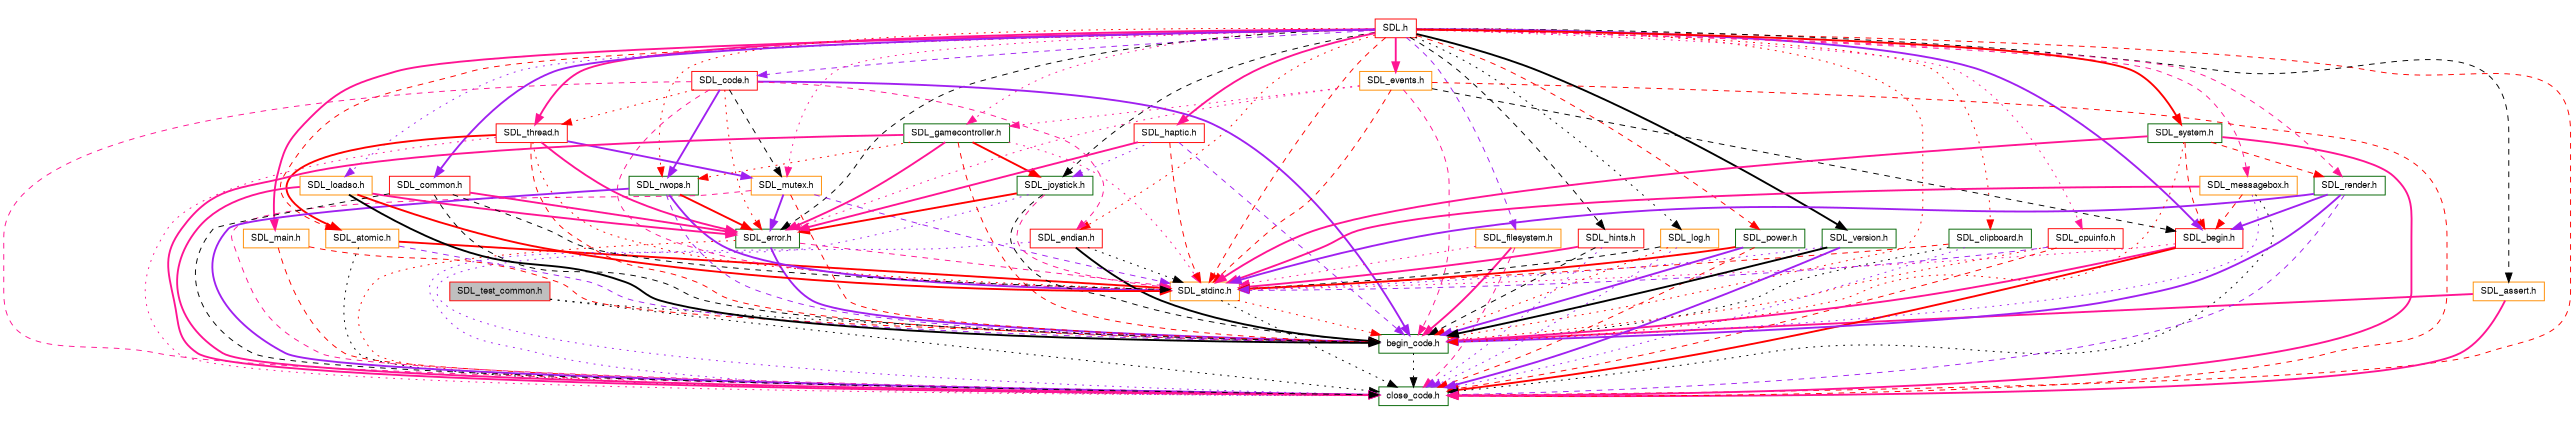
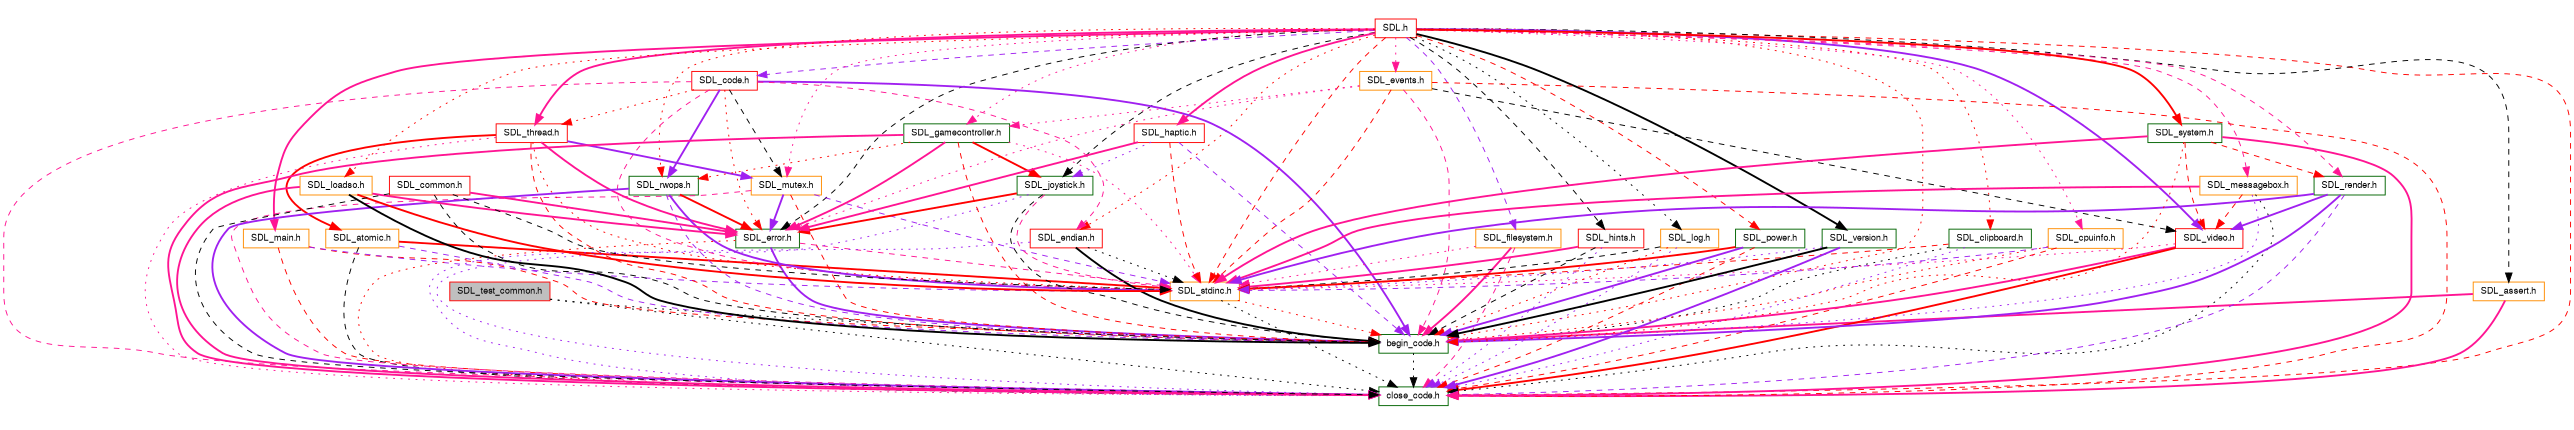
edge "SDL.h" -> "SDL_common.h": removed
edge "SDL.h" -> "SDL_loadso.h": color purple -> red
edge "SDL.h" -> "SDL_events.h": style bold -> dotted
edge "SDL.h" -> "SDL_atomic.h": removed
node "SDL_cpuinfo.h": color red -> darkorange
node "SDL_begin.h": label "SDL_begin.h" -> "SDL_video.h"
edge "SDL_main.h" -> "SDL_stdinc.h": added
edge "SDL_atomic.h" -> "close_code.h": style dotted -> dashed
